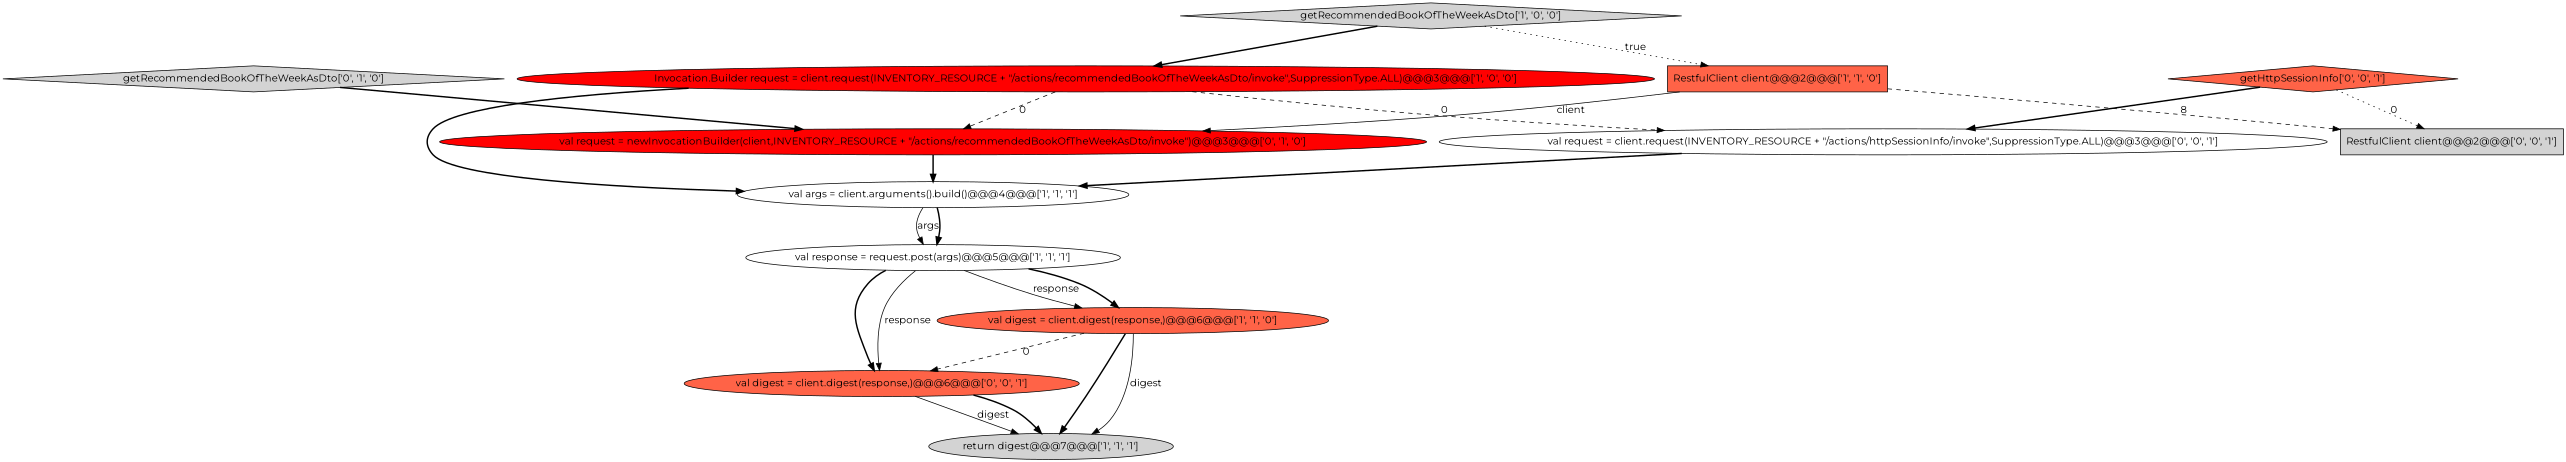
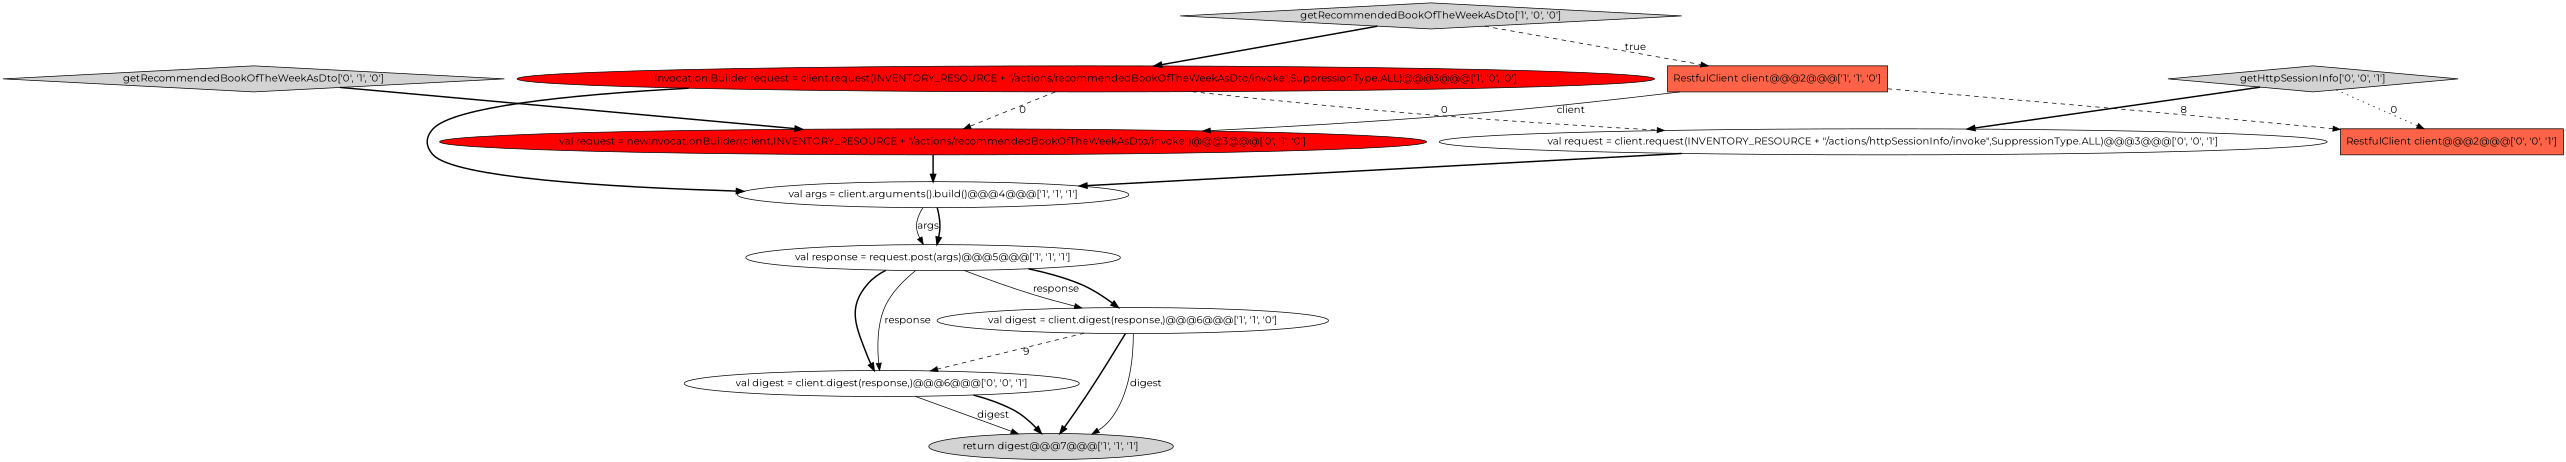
edge "getRecommendedBookOfTheWeekAsDto['1', '0', '0']" -> "RestfulClient client@@@2@@@['1', '1', '0']": style dotted -> dashed
node "getHttpSessionInfo['0', '0', '1']": fillcolor tomato -> lightgray
node "RestfulClient client@@@2@@@['0', '0', '1']": fillcolor lightgray -> tomato
node "val digest = client.digest(response,)@@@6@@@['1', '1', '0']": fillcolor tomato -> white
edge "val digest = client.digest(response,)@@@6@@@['1', '1', '0']" -> "val digest = client.digest(response,)@@@6@@@['0', '0', '1']": label "0" -> "9"
node "val digest = client.digest(response,)@@@6@@@['0', '0', '1']": fillcolor tomato -> white
